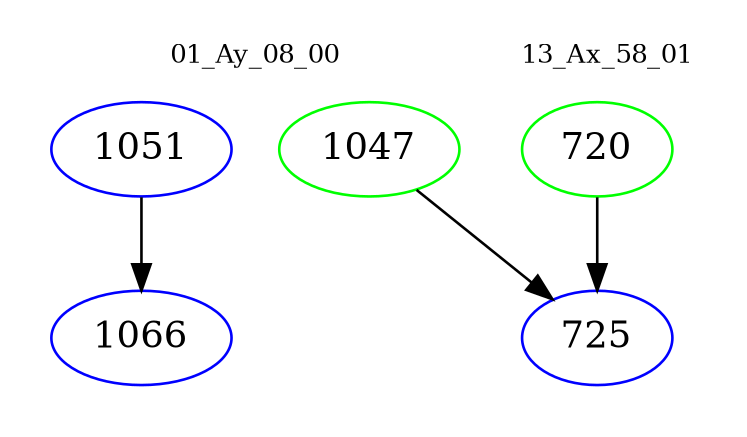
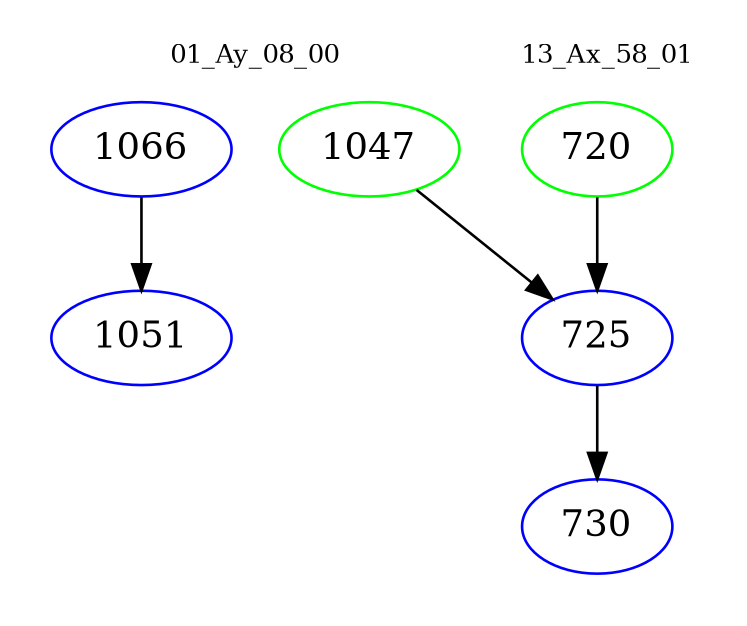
edge "1051" -> "1066": reversed
node "730": added
